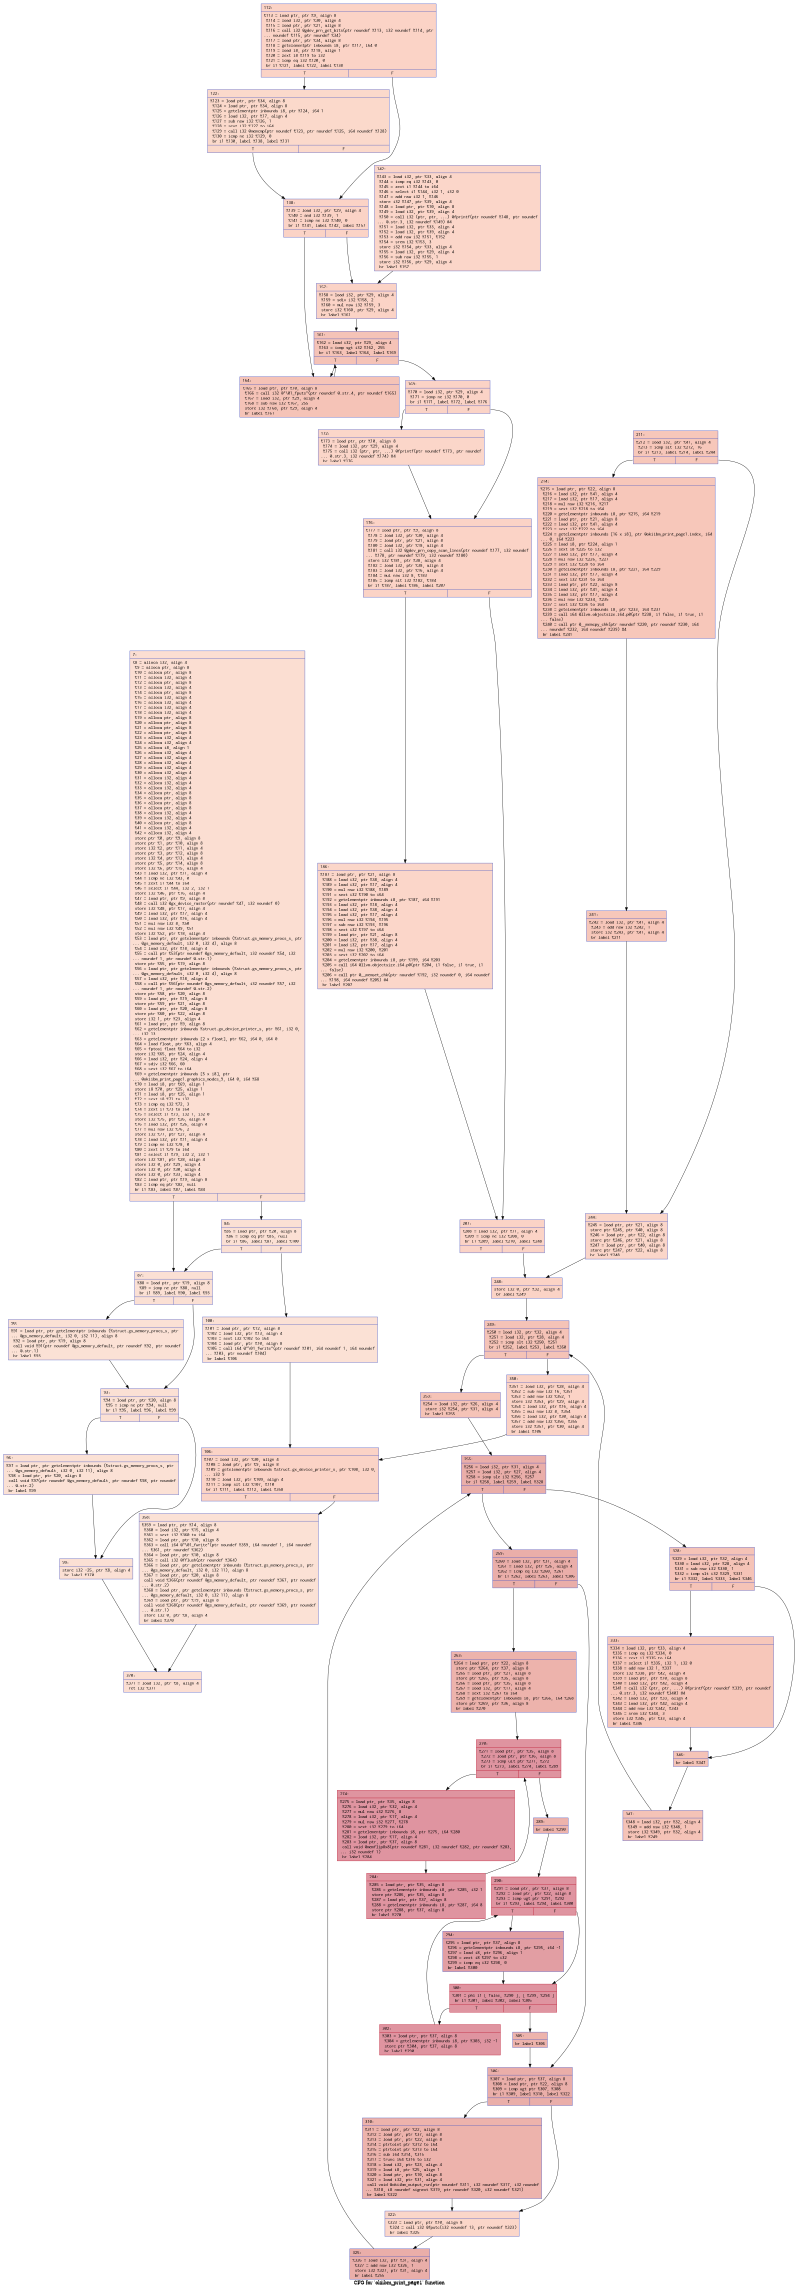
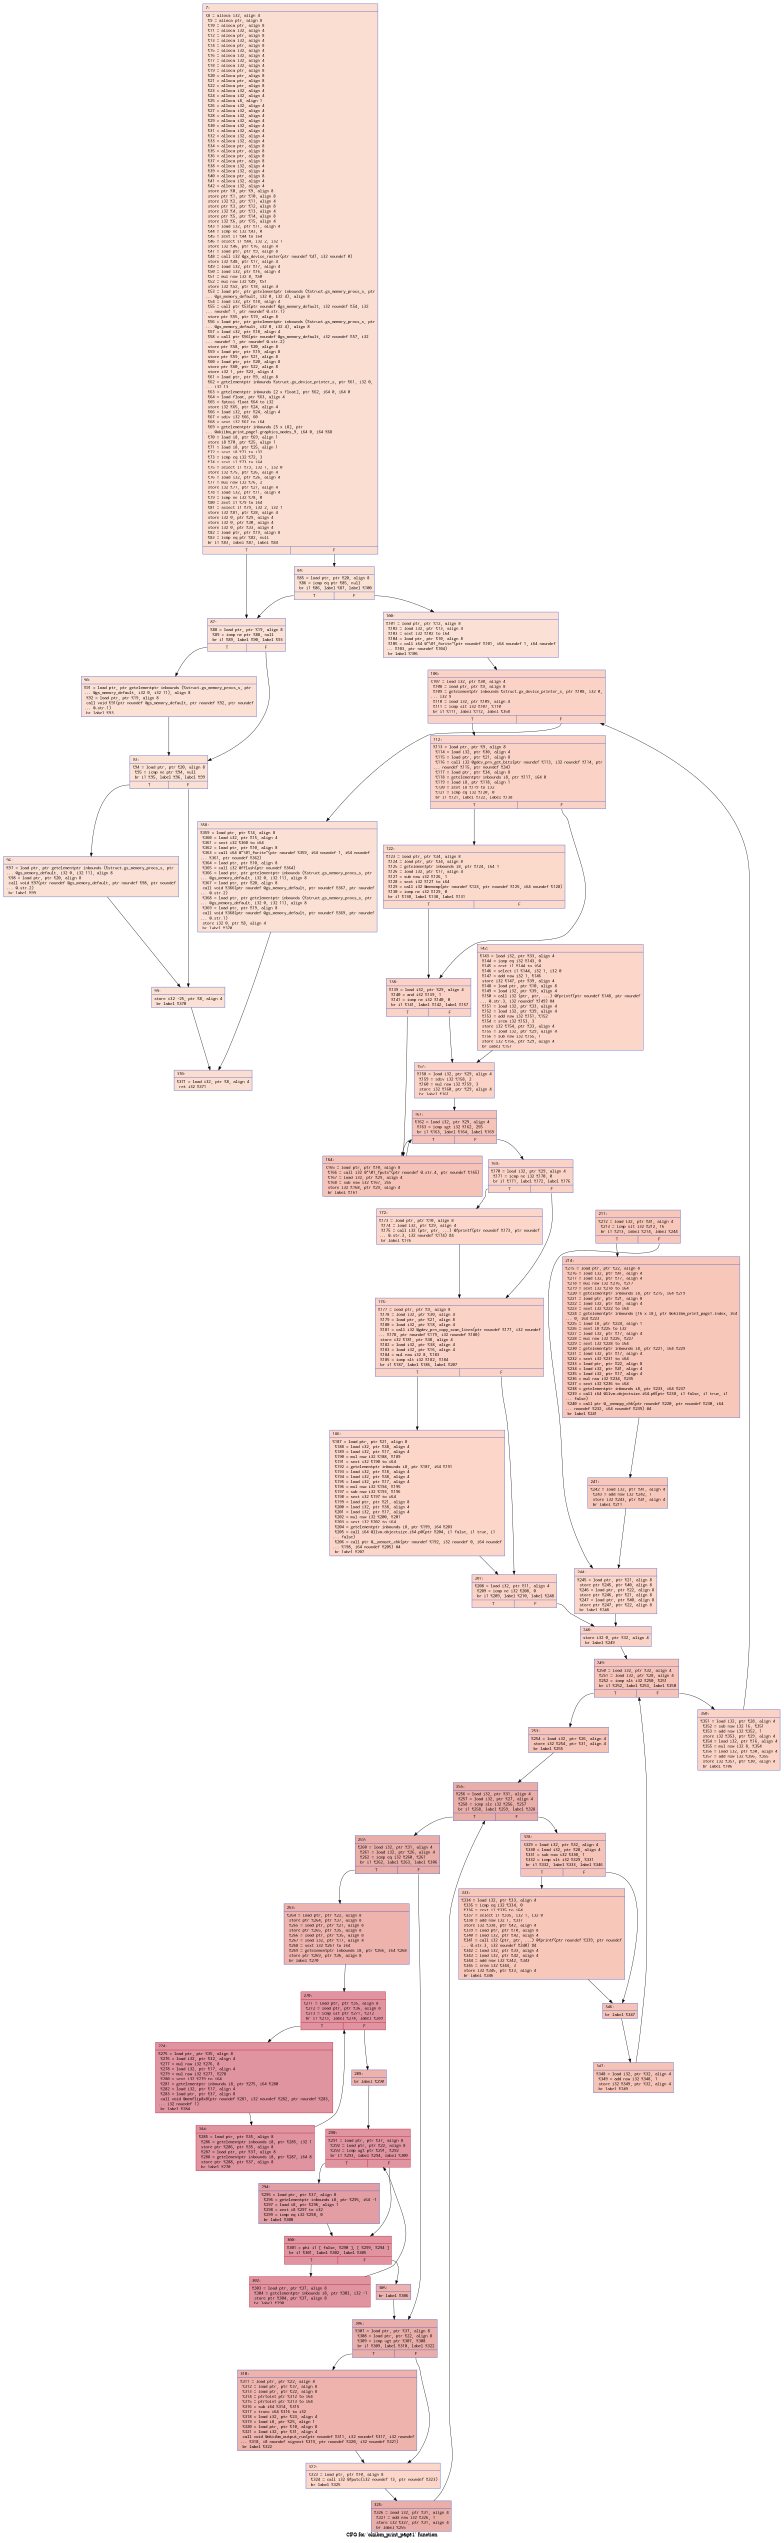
edge "106:" -> "112:": added
